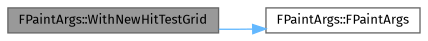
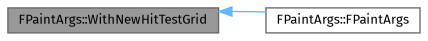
edge "FPaintArgs::WithNewHitTestGrid" -> "FPaintArgs::FPaintArgs": reversed
